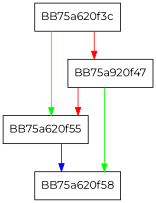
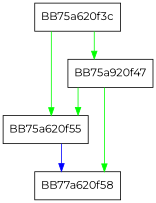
edge "BB75a620f3c" -> "BB75a920f47": color red -> green
edge "BB75a920f47" -> "BB75a620f55": color red -> green
node "BB75a620f58": label "BB75a620f58" -> "BB77a620f58"
